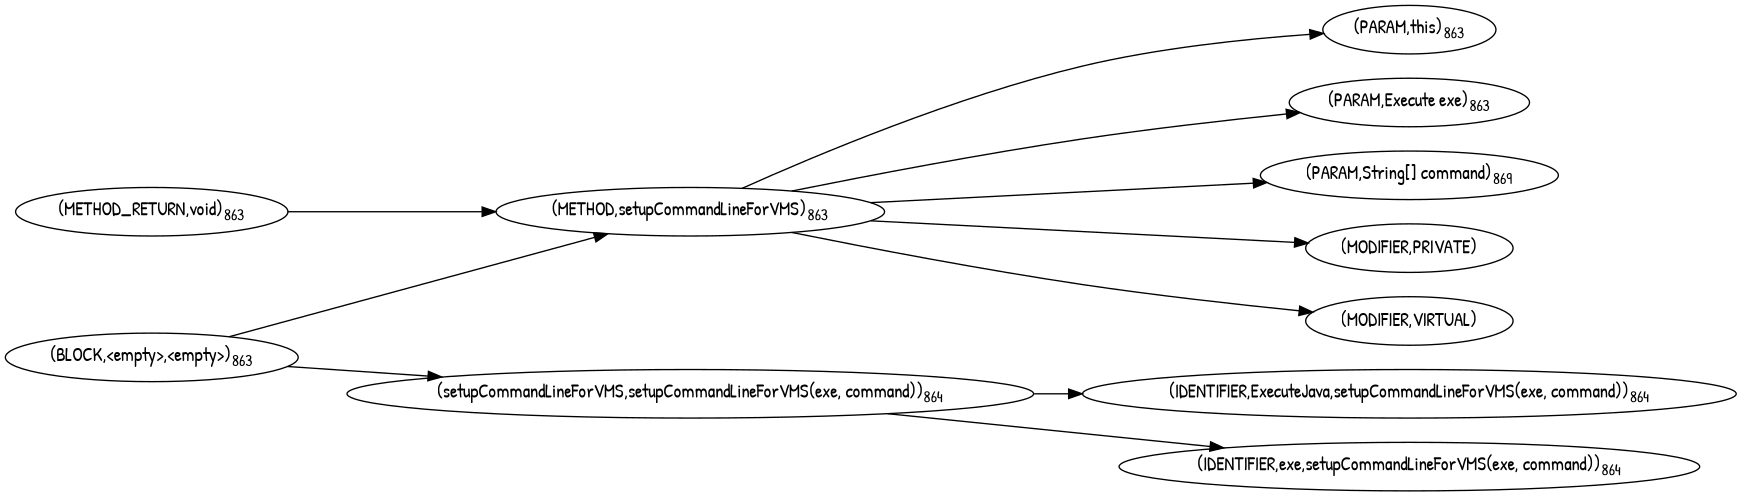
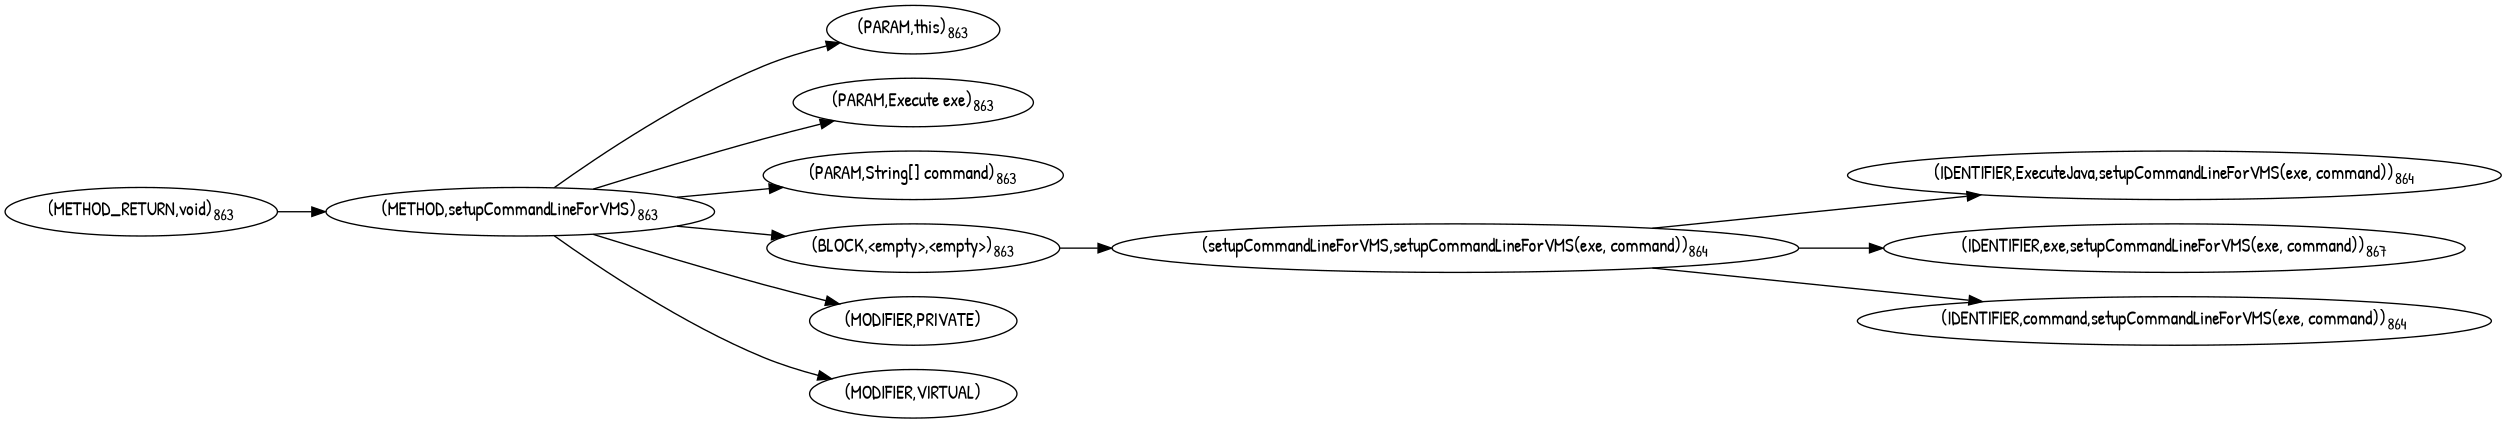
node "(PARAM,String[] command)": text "869" -> "863"
edge "(BLOCK,<empty>,<empty>)" -> "(METHOD,setupCommandLineForVMS)": reversed
node "(IDENTIFIER,command,setupCommandLineForVMS(exe, command))": added
node "(IDENTIFIER,exe,setupCommandLineForVMS(exe, command))": text "864" -> "867"
